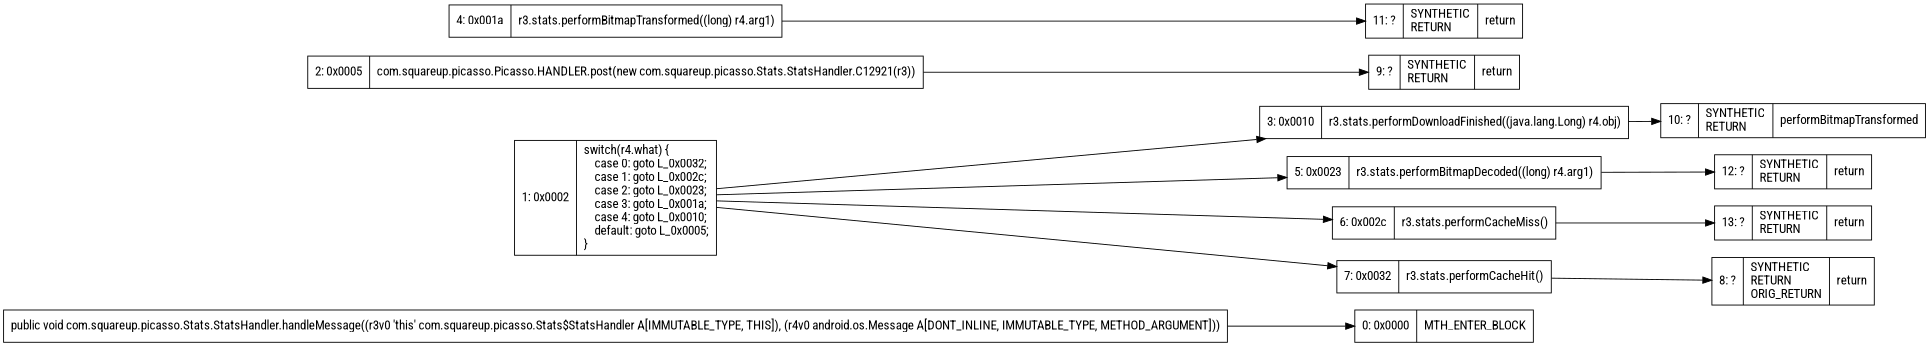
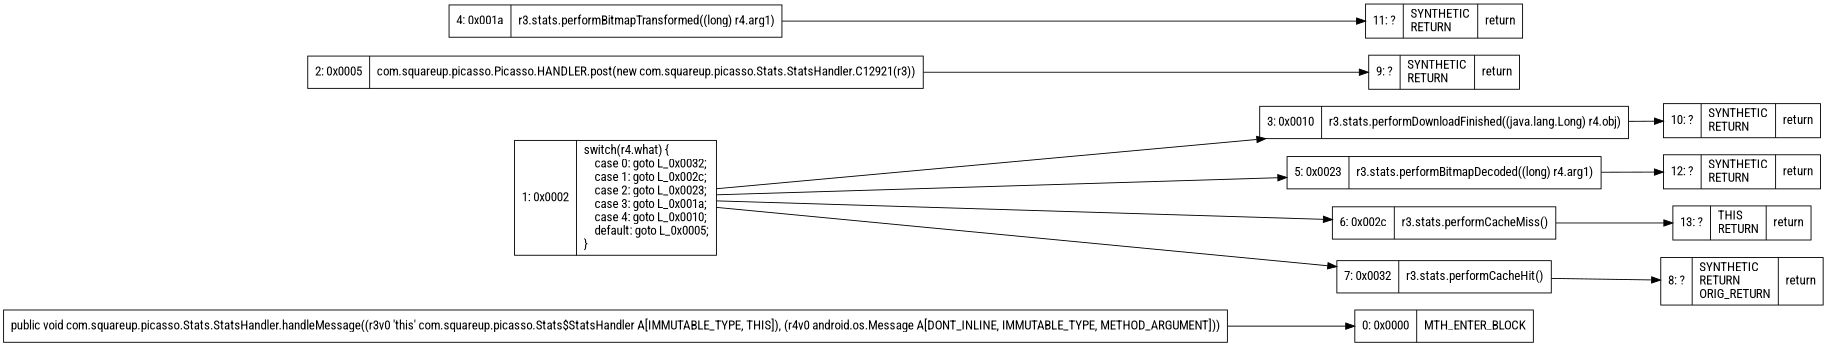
node "10: ?": text "performBitmapTransformed" -> "return"
node "13: ?": text "SYNTHETIC" -> "THIS"
